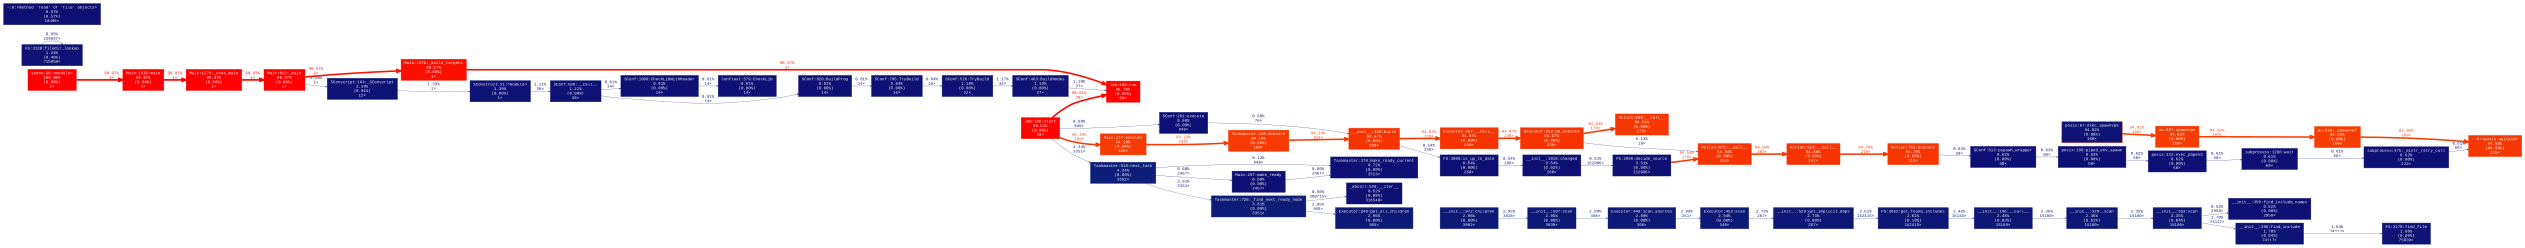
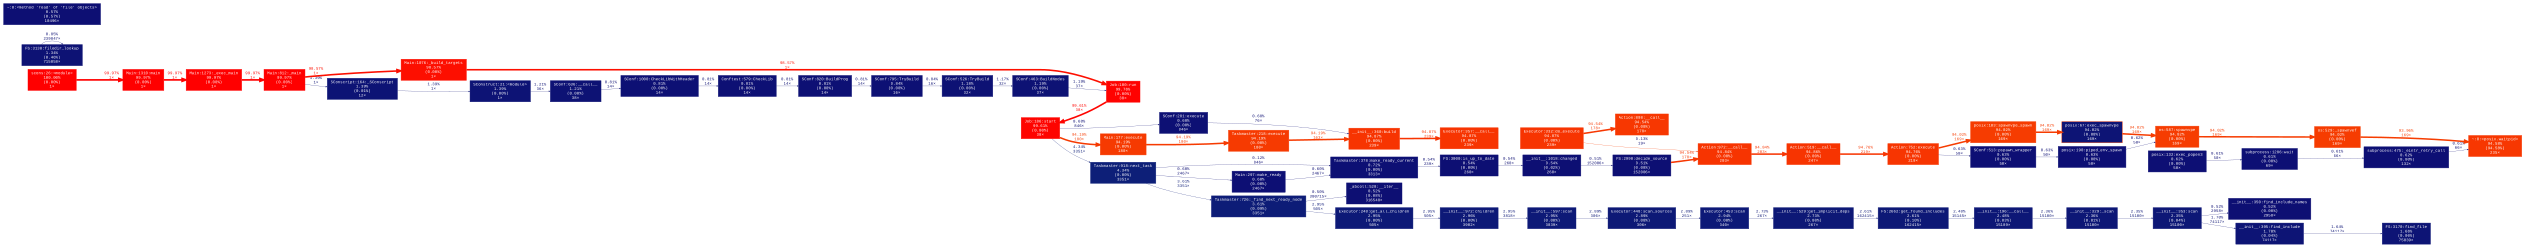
edge "SConf:636:__call__ 1.21% (0.00%) 38×" -> "SConf:820:BuildProg 0.81% (0.00%) 14×": now "Conftest:579:CheckLib 0.81% (0.00%) 14×" -> "SConf:820:BuildProg 0.81% (0.00%) 14×"
edge "Job:186:start 99.61% (0.00%) 38×" -> "Job:100:run 99.76% (0.00%) 38×": reversed
node "posix:103:spawnvpe_spawn 94.02% (0.00%) 169×": added
edge "Executor:357:__call__ 94.87% (0.00%) 239×" -> "Executor:332:do_execute 94.87% (0.00%) 239×": removed, label "94.87% 239×"
edge "Executor:332:do_execute 94.87% (0.00%) 239×" -> "Action:972:__call__ 94.84% (0.00%) 203×": color #0d0d73 -> #f63a01
edge "__init__:360:build 94.87% (0.00%) 239×" -> "FS:3000:is_up_to_date 0.54% (0.00%) 260×": now "Taskmaster:378:make_ready_current 0.72% (0.00%) 3313×" -> "FS:3000:is_up_to_date 0.54% (0.00%) 260×"
edge "posix:190:piped_env_spawn 0.63% (0.00%) 50×" -> "posix:132:exec_popen3 0.62% (0.00%) 50×": now "posix:190:piped_env_spawn 0.63% (0.00%) 50×" -> "os:587:spawnvpe 94.02% (0.00%) 169×"
edge "Executor:248:get_all_children 2.95% (0.00%) 505×" -> "__init__:972:children 2.96% (0.00%) 3902×": added, label "2.95% 505×"
